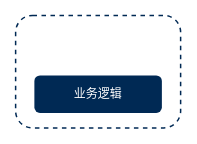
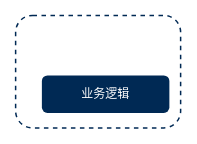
node "业务逻辑": moved (98, 94) -> (105, 94)
